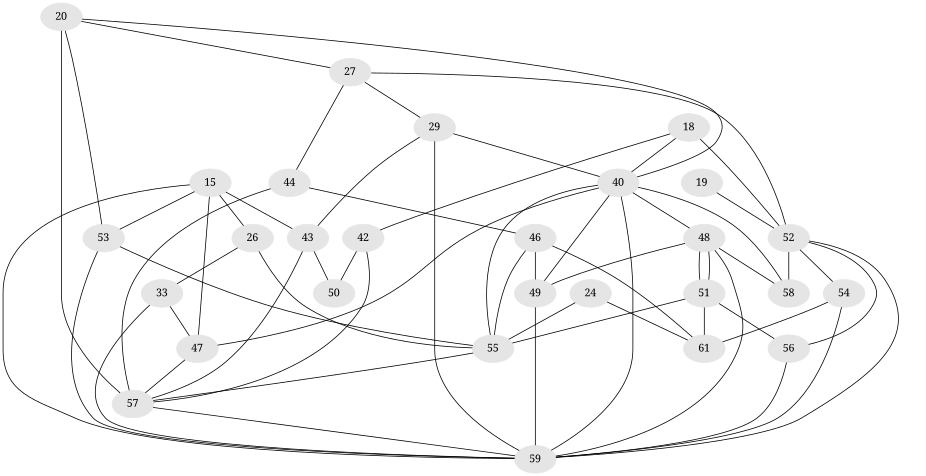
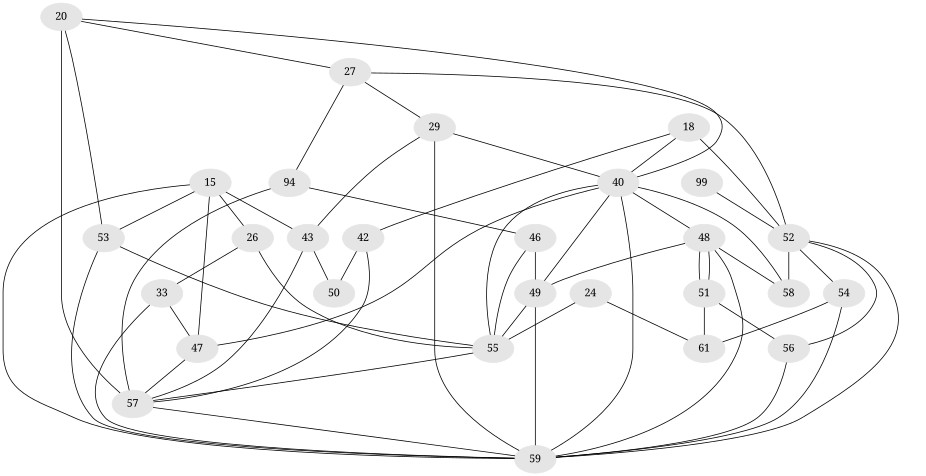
node "44": label "44" -> "94"
node "19": label "19" -> "99"
edge "46" -- "61": removed
edge "51" -- "55": now "49" -- "55"
